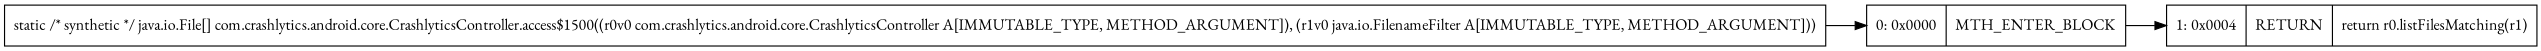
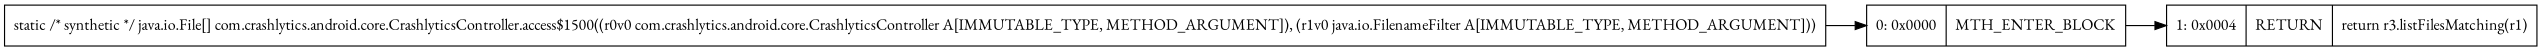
node "1: 0x0004": text "return r0.listFilesMatching(r1)" -> "return r3.listFilesMatching(r1)"
